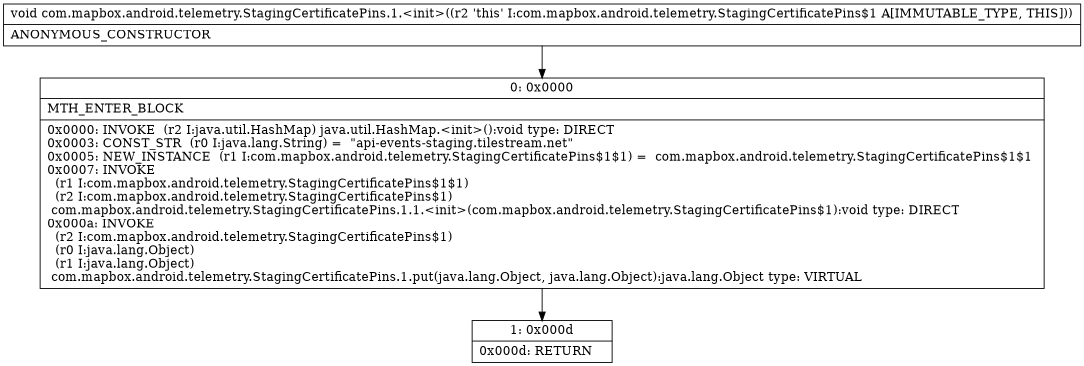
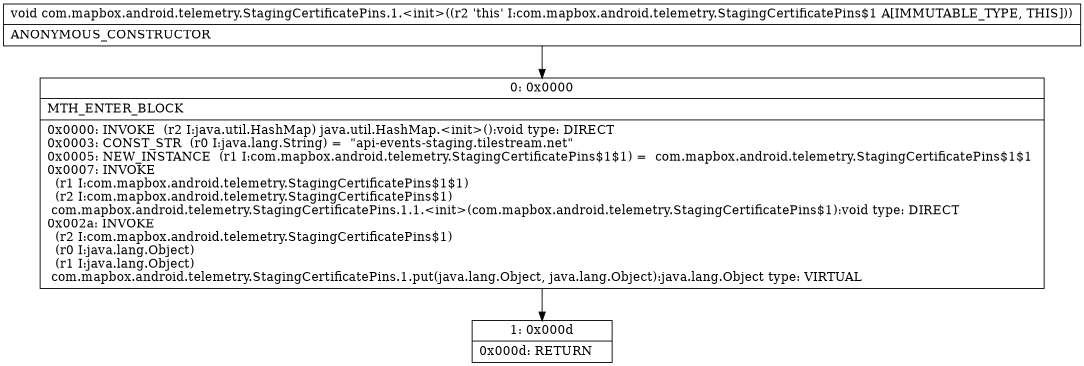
node "0: 0x0000": text "0x000a: INVOKE" -> "0x002a: INVOKE"
